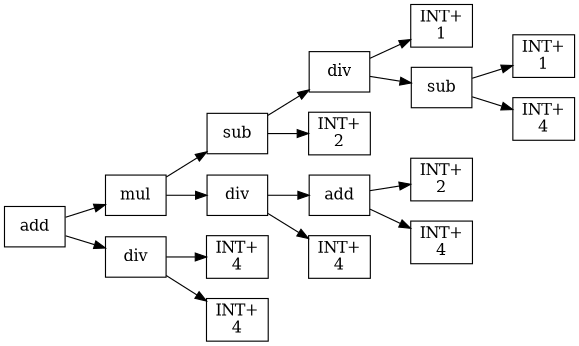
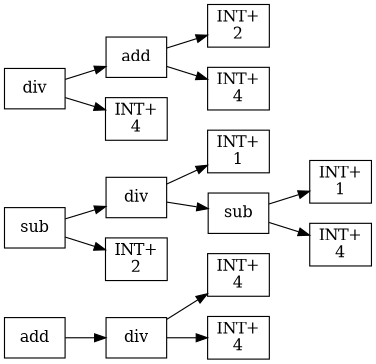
node "mul": removed
